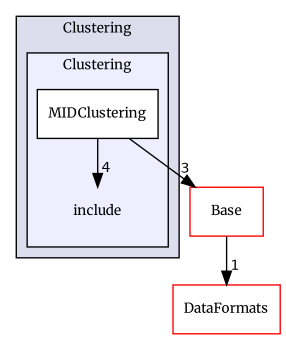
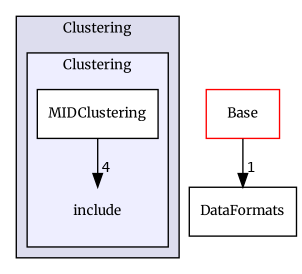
edge "MIDClustering" -> "Base": removed
node "DataFormats": color red -> black
